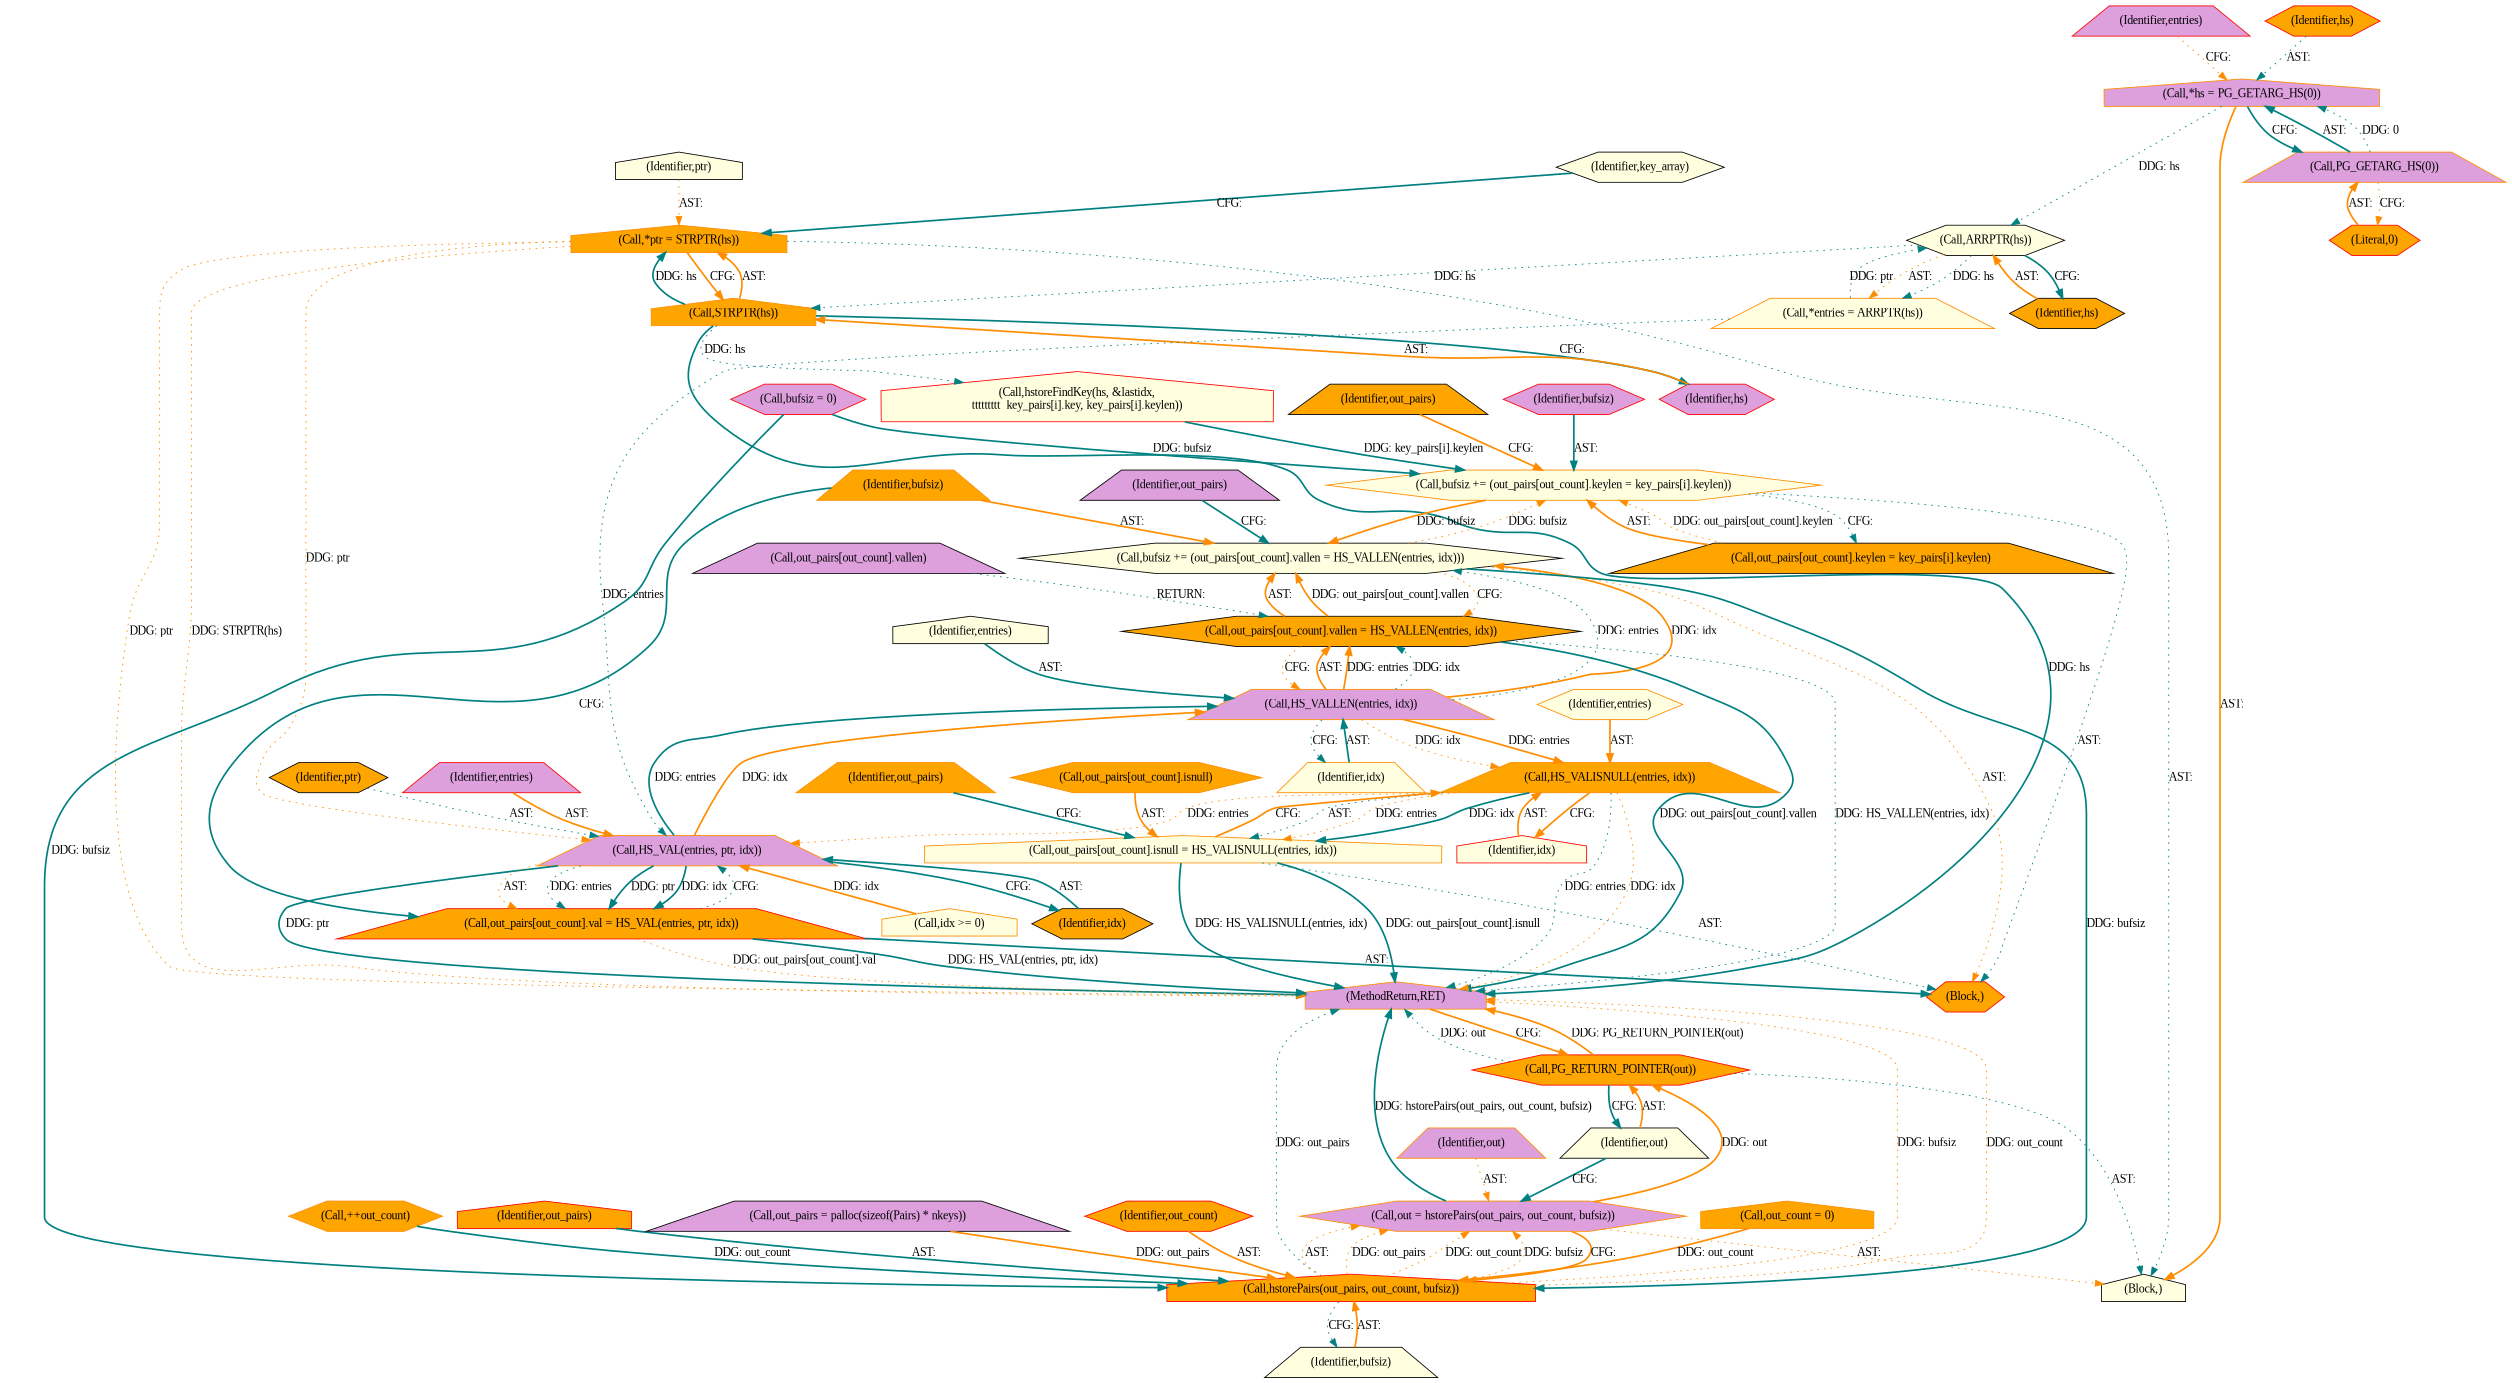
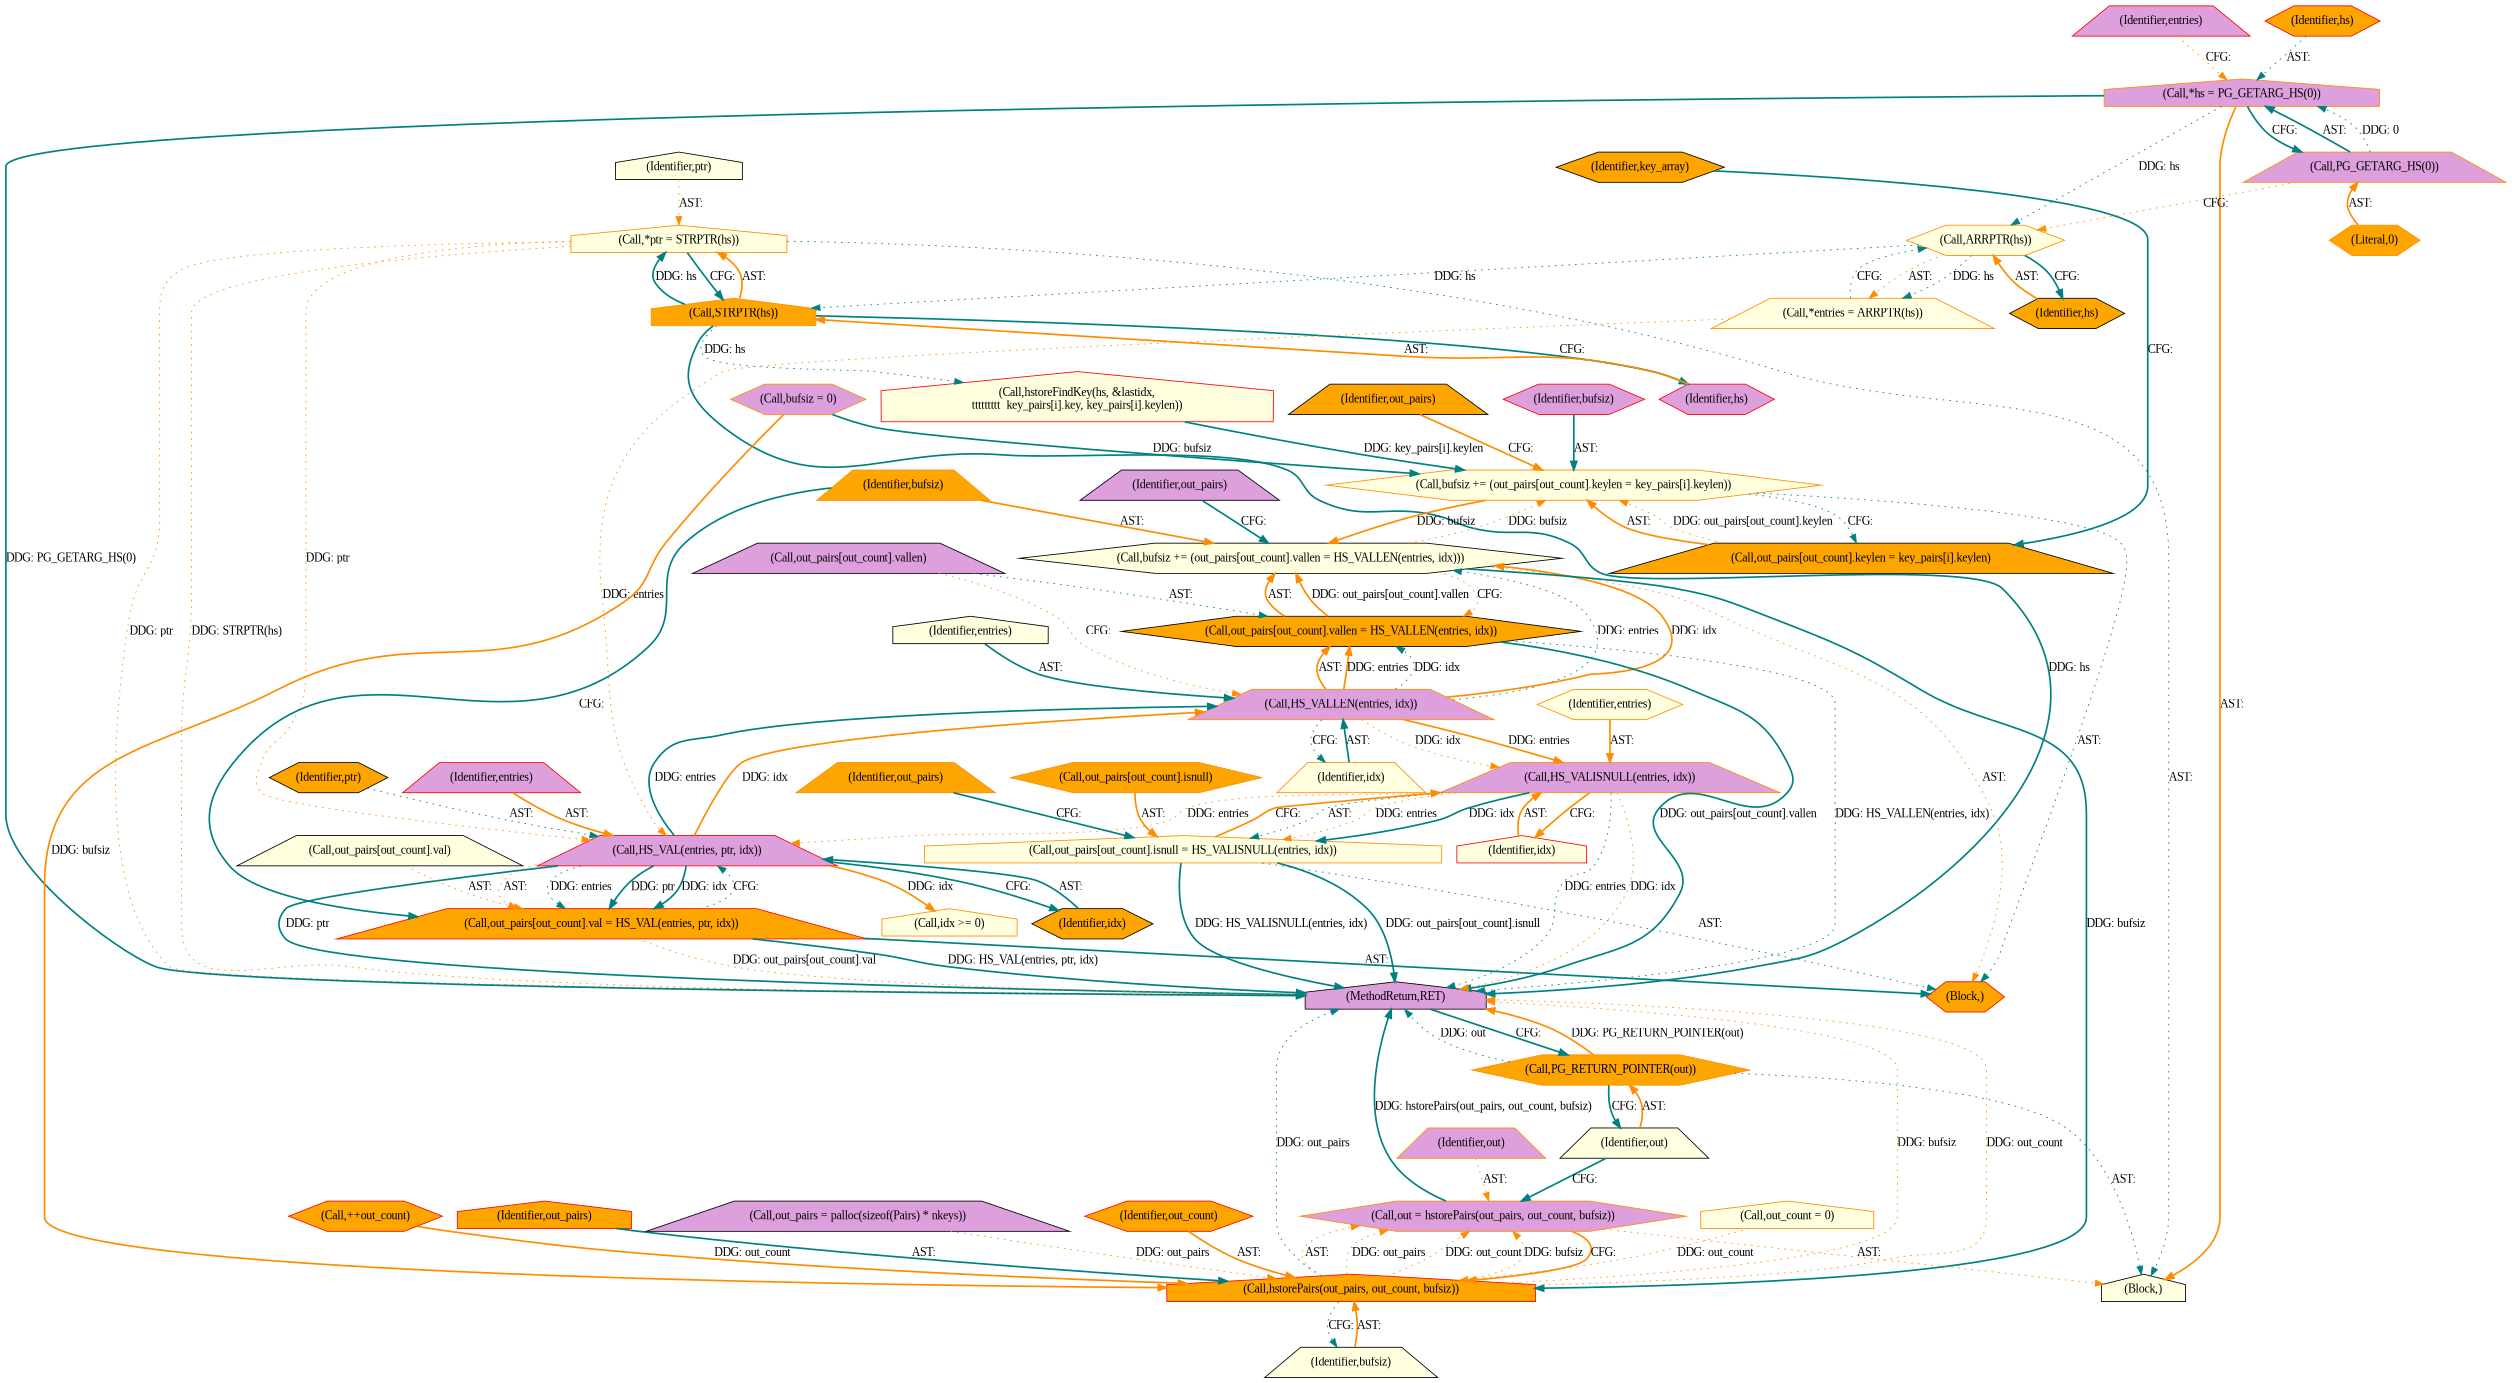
edge "(Call,*hs = PG_GETARG_HS(0))" -> "(MethodReturn,RET)": added, label "DDG: PG_GETARG_HS(0)"
node "(Identifier,key_array)": fillcolor lightyellow -> orange
edge "(Call,PG_GETARG_HS(0))" -> "(Literal,0)": now "(Call,PG_GETARG_HS(0))" -> "(Call,ARRPTR(hs))"
edge "(Identifier,key_array)" -> "(Call,*ptr = STRPTR(hs))": now "(Identifier,key_array)" -> "(Call,out_pairs[out_count].keylen = key_pairs[i].keylen)"
node "(Call,*ptr = STRPTR(hs))": fillcolor orange -> lightyellow
node "(Call,ARRPTR(hs))": color black -> darkorange
node "(Literal,0)": color red -> darkorange
edge "(Call,*ptr = STRPTR(hs))" -> "(Call,STRPTR(hs))": color darkorange -> teal
edge "(Call,*entries = ARRPTR(hs))" -> "(Call,ARRPTR(hs))": label "DDG: ptr" -> "CFG: "
edge "(Call,*entries = ARRPTR(hs))" -> "(Call,HS_VAL(entries, ptr, idx))": color teal -> darkorange
node "(Call,bufsiz = 0)": color red -> darkorange
edge "(Call,out_pairs[out_count].vallen)" -> "(Call,out_pairs[out_count].vallen = HS_VALLEN(entries, idx))": label "RETURN: " -> "AST: "
edge "(Call,out_pairs[out_count].vallen = HS_VALLEN(entries, idx))" -> "(Call,HS_VALLEN(entries, idx))": now "(Call,out_pairs[out_count].vallen)" -> "(Call,HS_VALLEN(entries, idx))"
node "(Call,HS_VALISNULL(entries, idx))": fillcolor orange -> plum
node "(Call,out_pairs[out_count].val)": added
node "(Call,HS_VAL(entries, ptr, idx))": color darkorange -> red
edge "(Call,idx >= 0)" -> "(Call,HS_VAL(entries, ptr, idx))": reversed
node "(MethodReturn,RET)": color darkorange -> black
edge "(MethodReturn,RET)" -> "(Call,PG_RETURN_POINTER(out))": color darkorange -> teal
node "(Call,PG_RETURN_POINTER(out))": color red -> darkorange
edge "(Call,bufsiz = 0)" -> "(Call,hstorePairs(out_pairs, out_count, bufsiz))": color teal -> darkorange
edge "(Call,out = hstorePairs(out_pairs, out_count, bufsiz))" -> "(Call,PG_RETURN_POINTER(out))": removed, label "DDG: out"
node "(Call,++out_count)": color darkorange -> red
node "(Call,out_count = 0)": fillcolor orange -> lightyellow
edge "(Call,out_pairs = palloc(sizeof(Pairs) * nkeys))" -> "(Call,hstorePairs(out_pairs, out_count, bufsiz))": style bold -> dotted
edge "(Call,out_count = 0)" -> "(Call,hstorePairs(out_pairs, out_count, bufsiz))": style bold -> dotted
edge "(Call,++out_count)" -> "(Call,hstorePairs(out_pairs, out_count, bufsiz))": color teal -> darkorange
